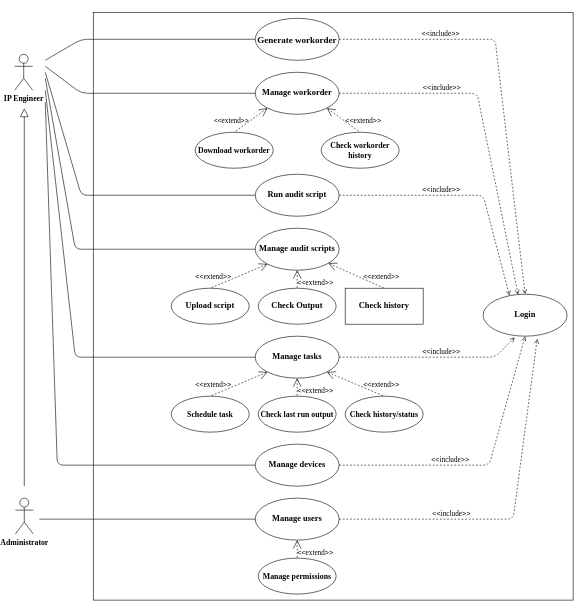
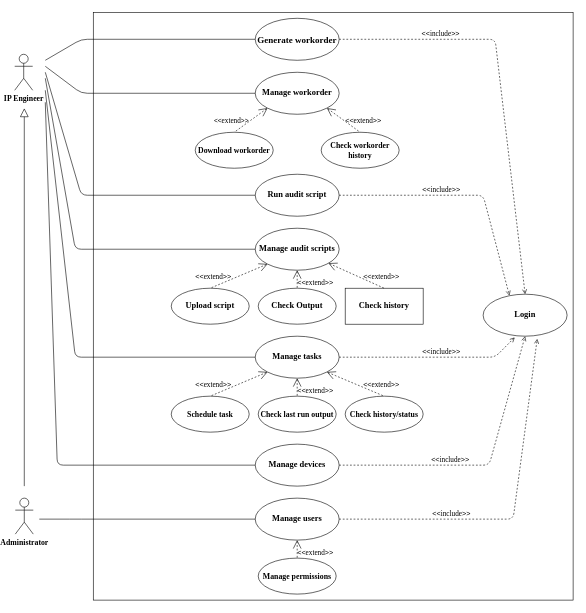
edge "Manage workorder" -> "Login": removed, label "<<include>>"
